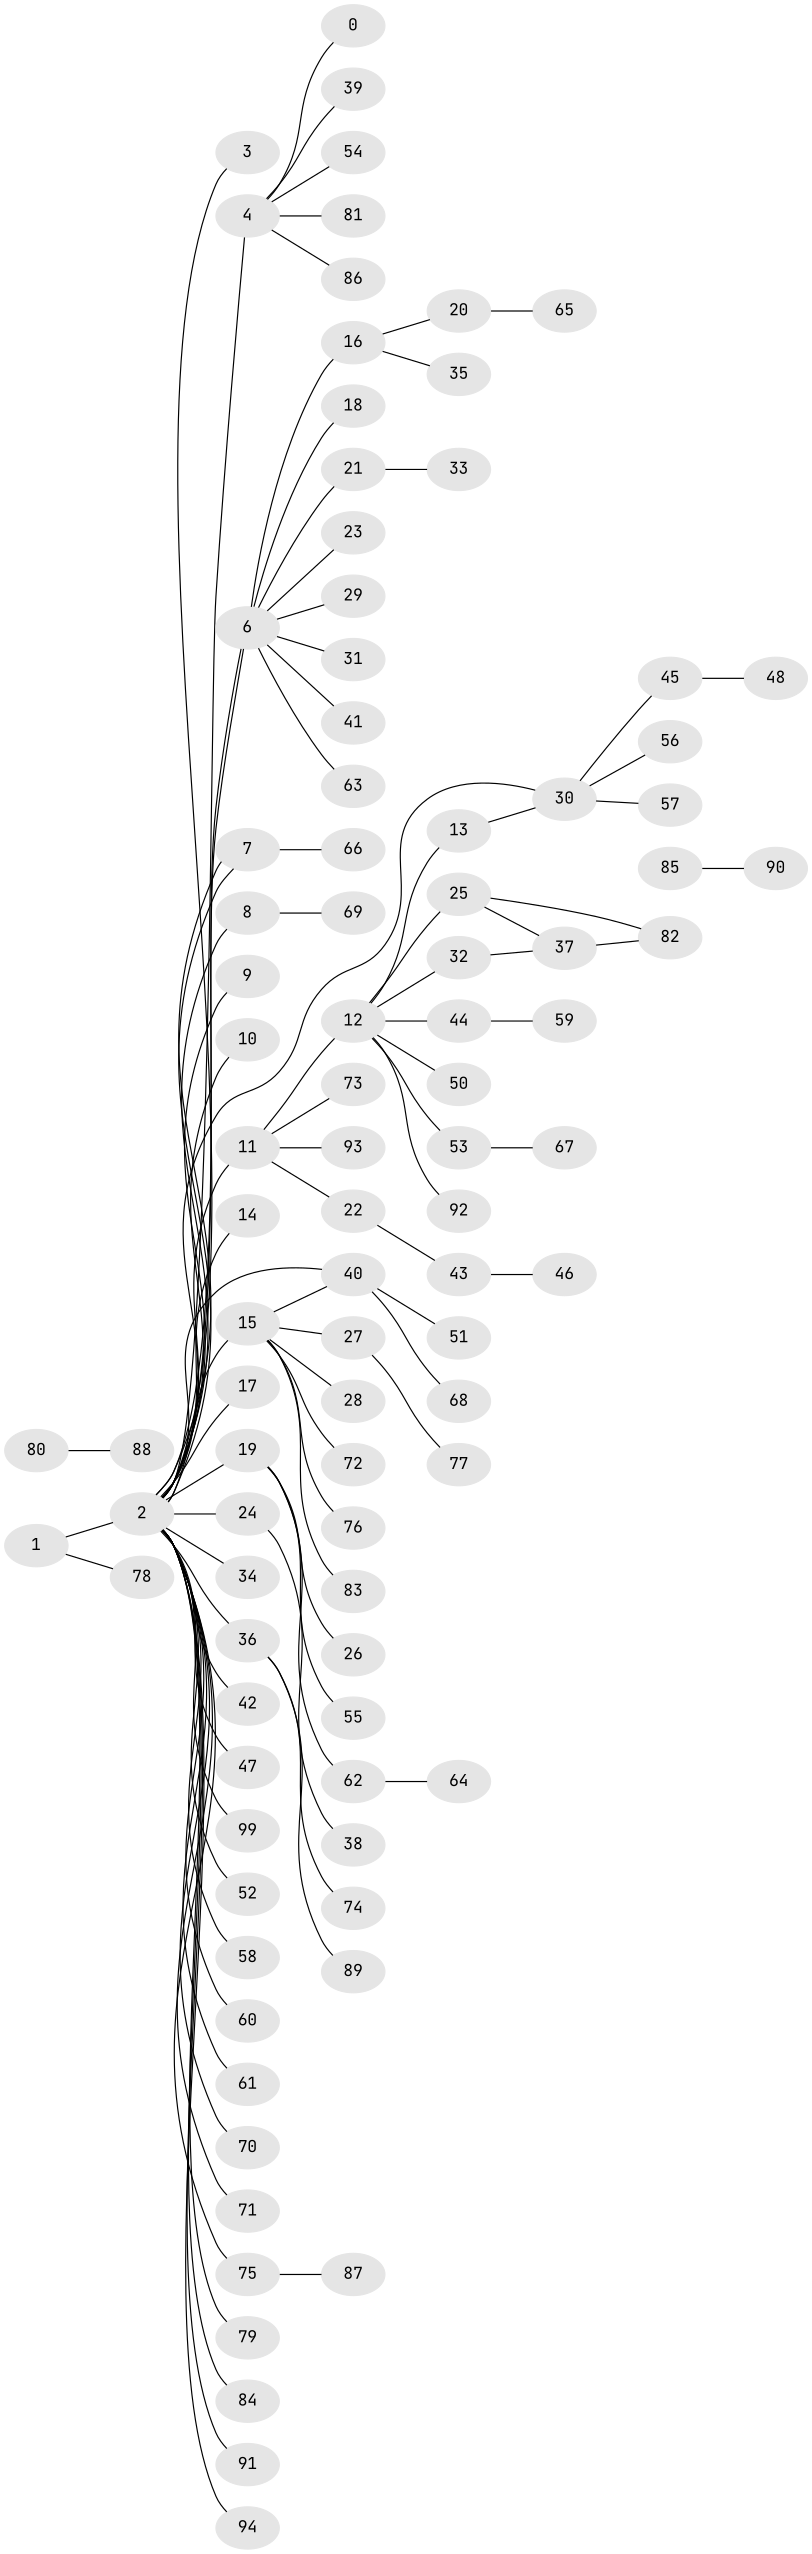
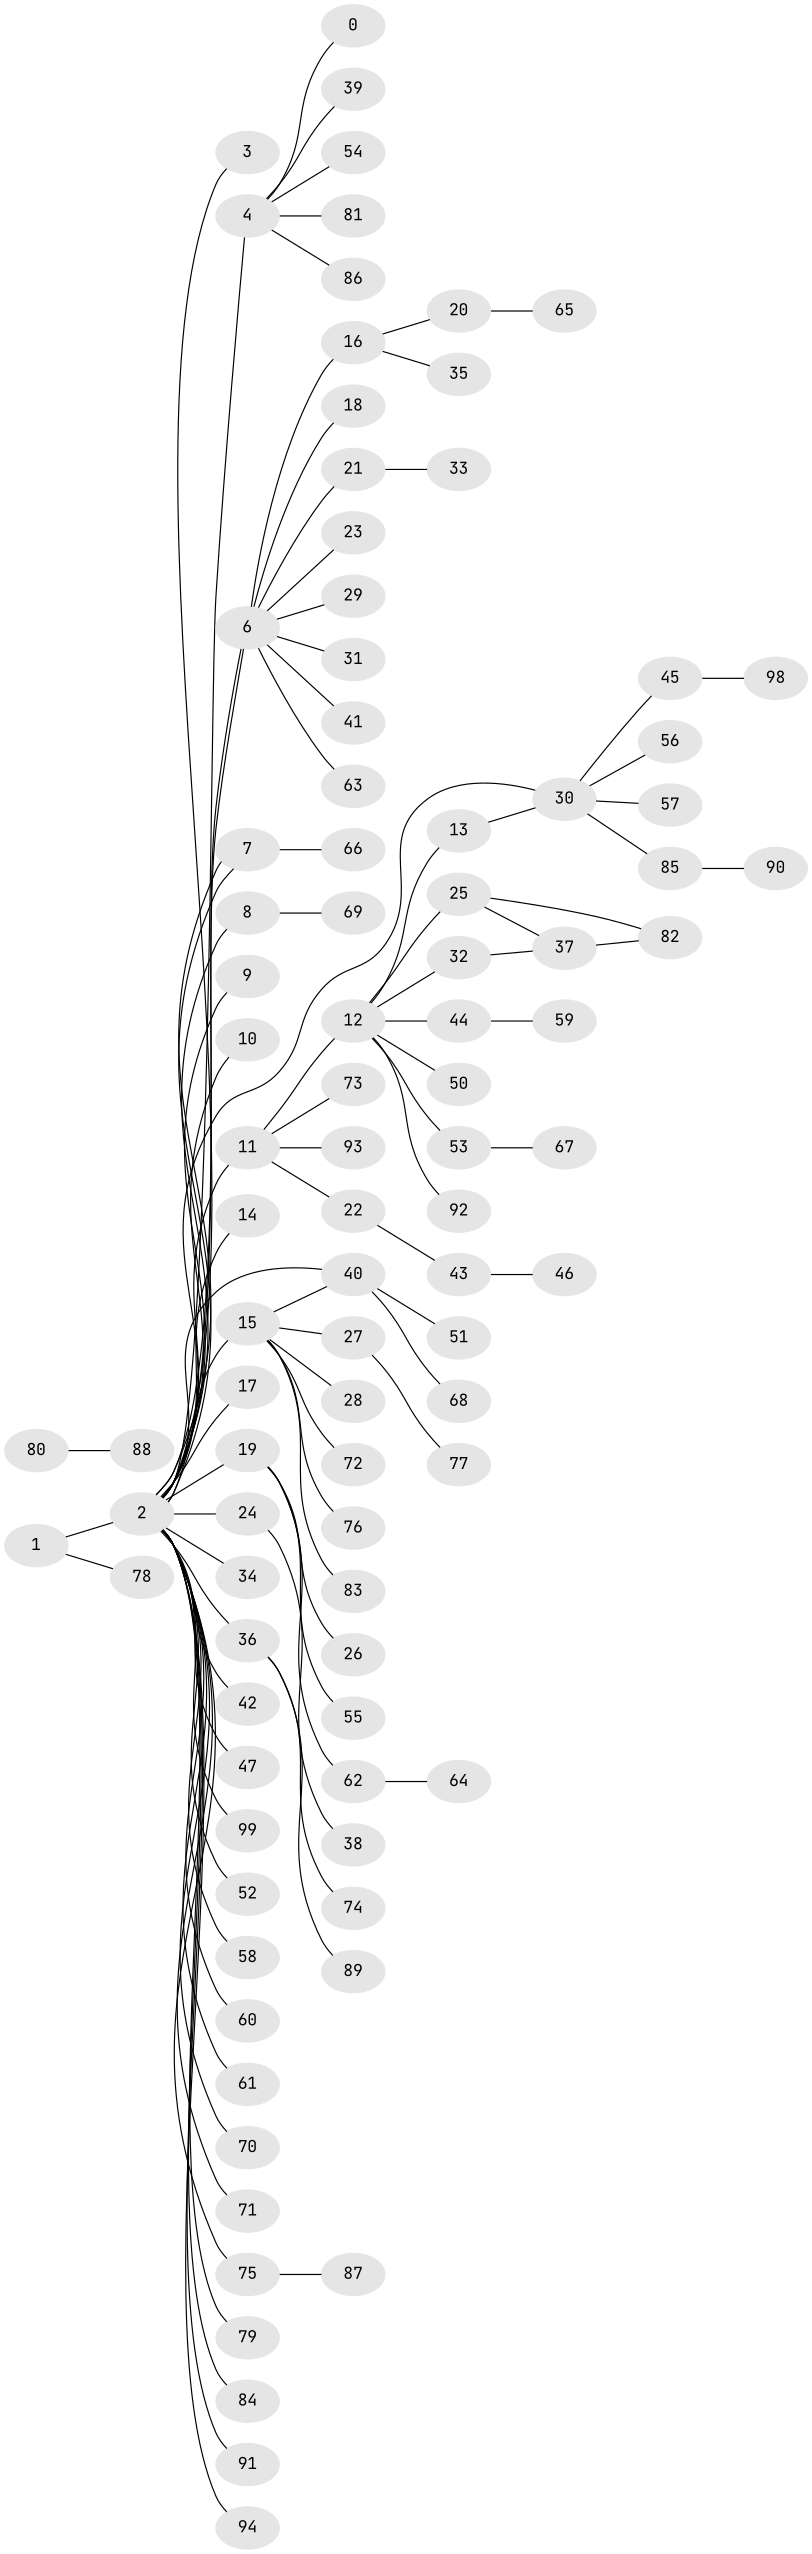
node "48": label "48" -> "98"
edge "30" -- "85": added
